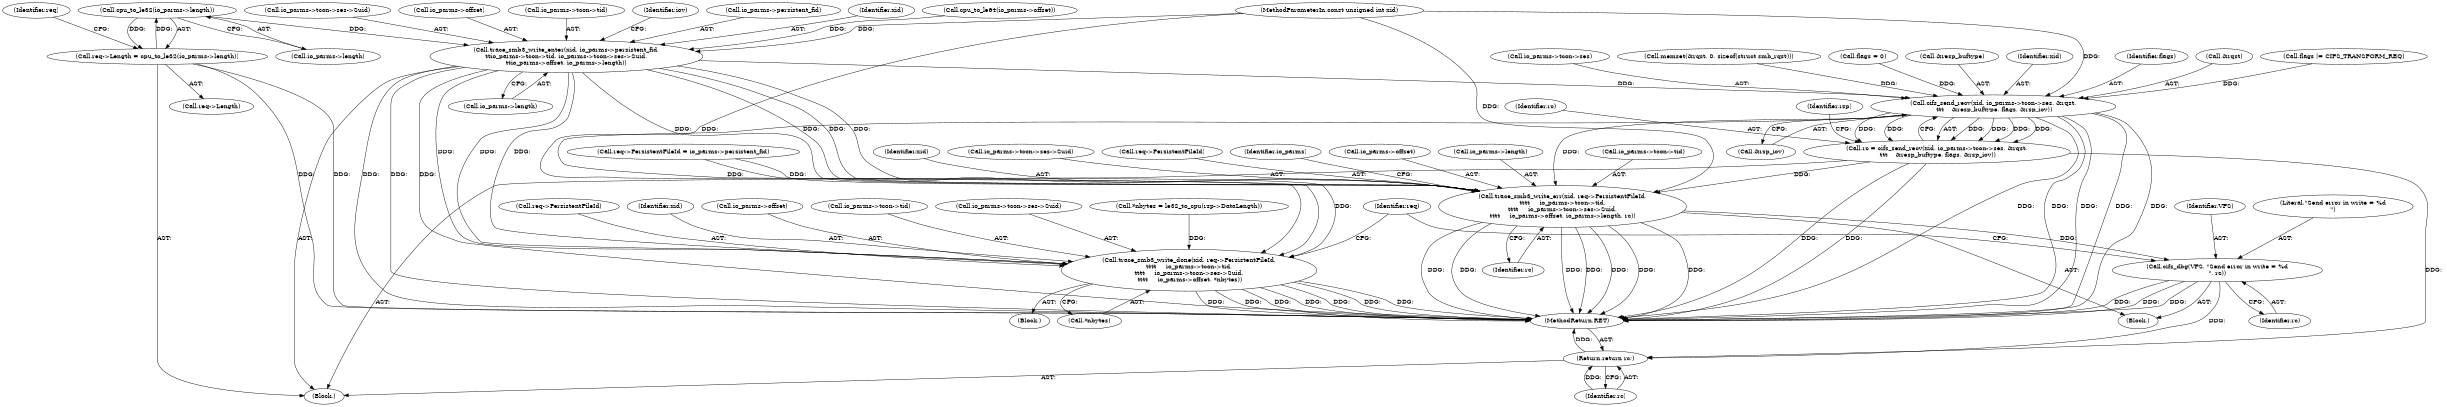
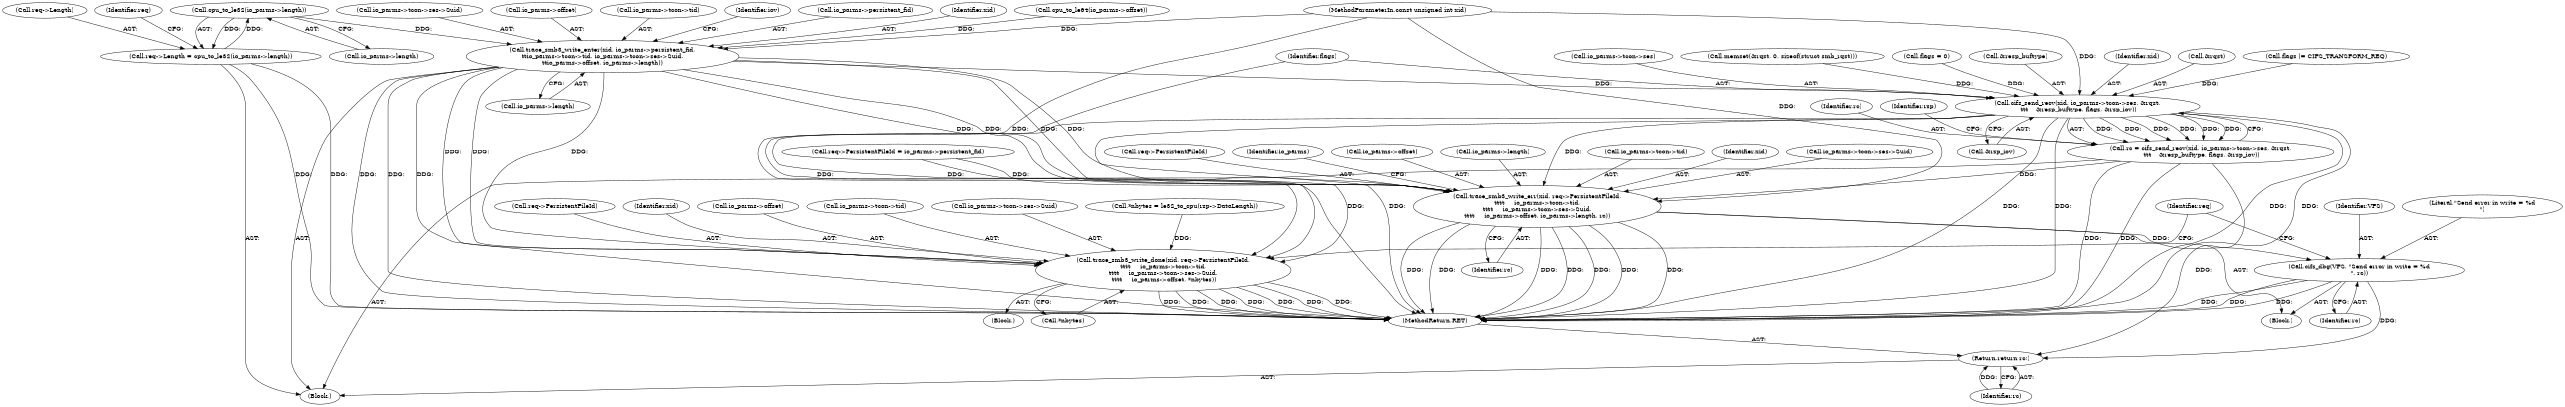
edge "(Call,req->Length = cpu_to_le32(io_parms->length))" -> "(Call,req->Length)": reversed
edge "(Return,return rc;)" -> "(MethodReturn,RET)": now "(Identifier,flags)" -> "(MethodReturn,RET)"
